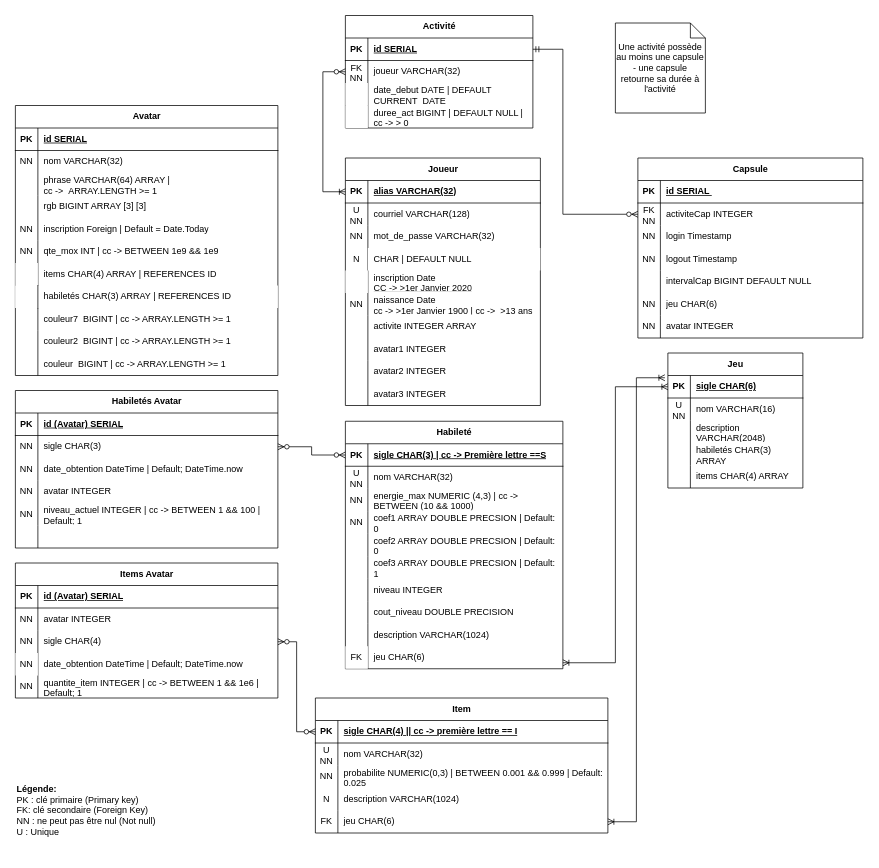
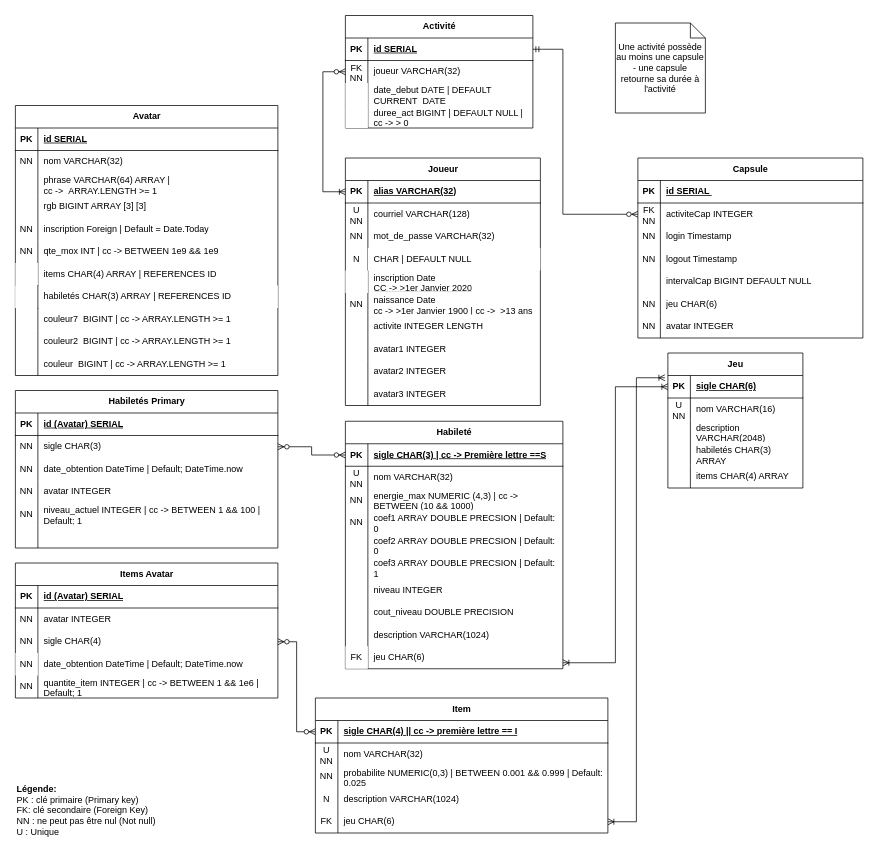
node "activite INTEGER ARRAY": label "activite INTEGER ARRAY" -> "activite INTEGER LENGTH"
node "Habiletés Avatar": label "Habiletés Avatar" -> "Habiletés Primary"
